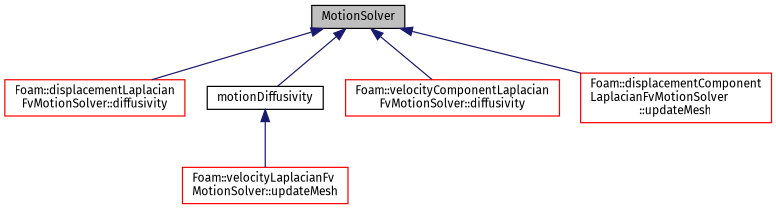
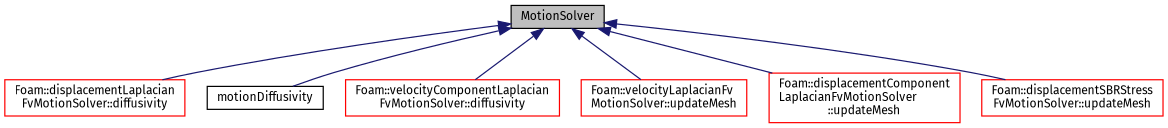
node "Foam::displacementSBRStress FvMotionSolver::updateMesh": added
edge "Foam::velocityLaplacianFv MotionSolver::updateMesh" -> "motionDiffusivity": now "Foam::velocityLaplacianFv MotionSolver::updateMesh" -> "MotionSolver"
